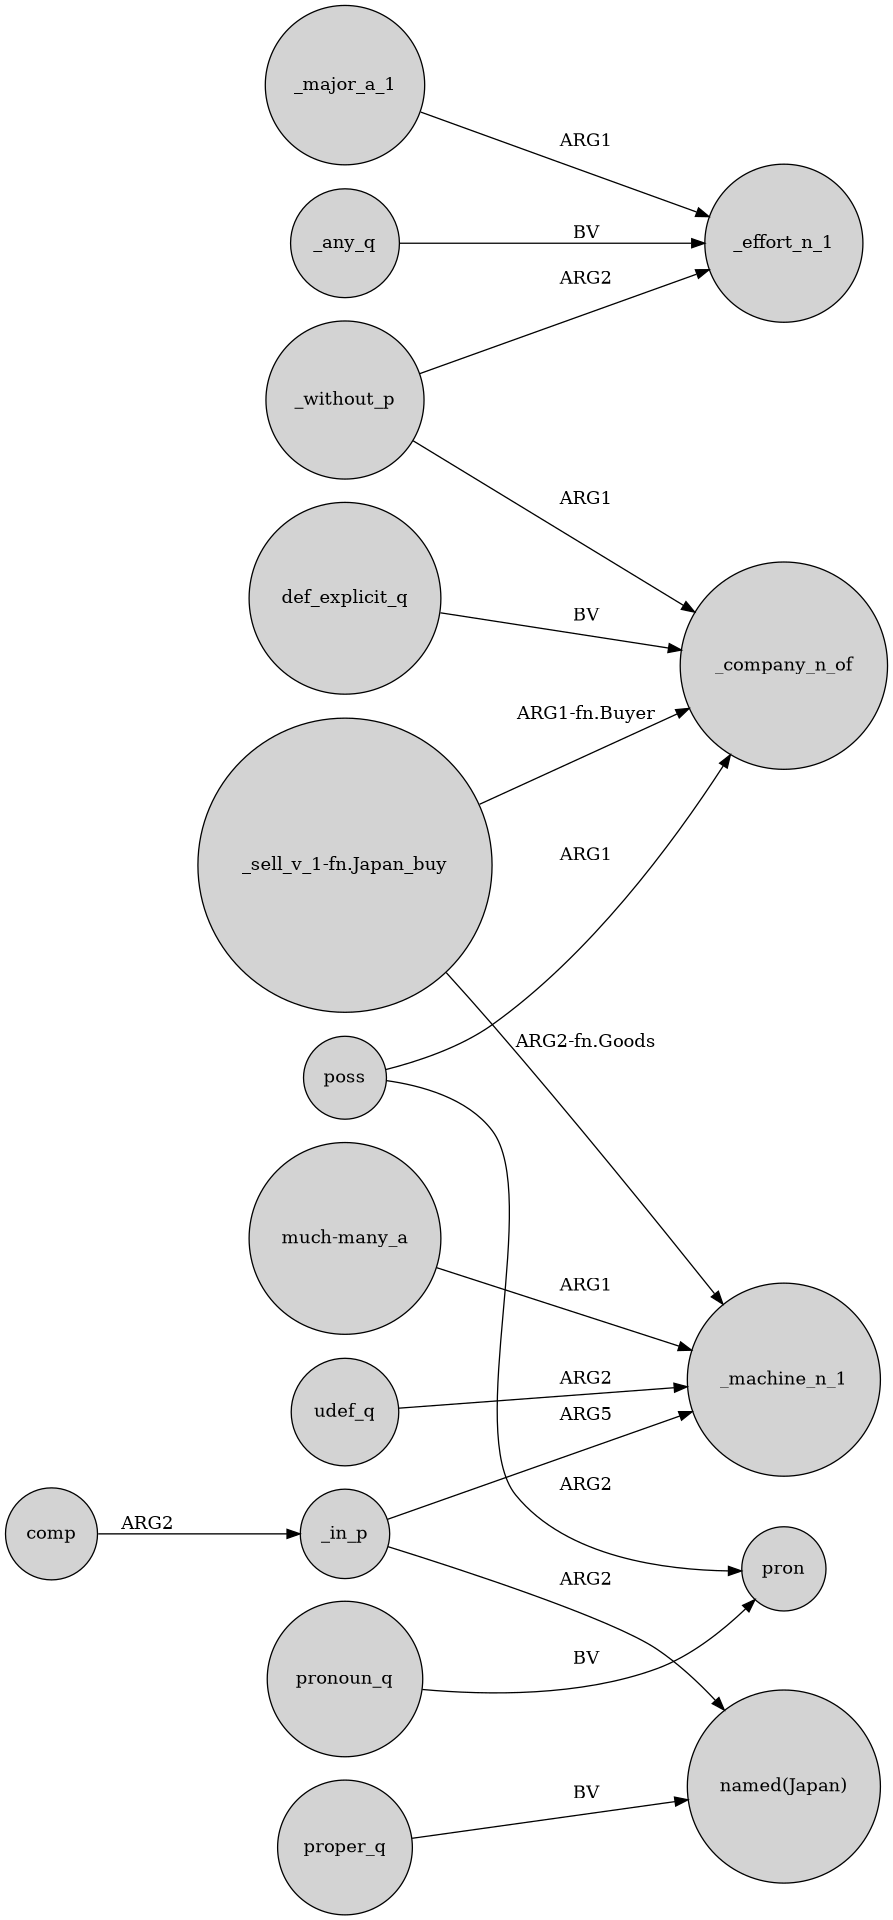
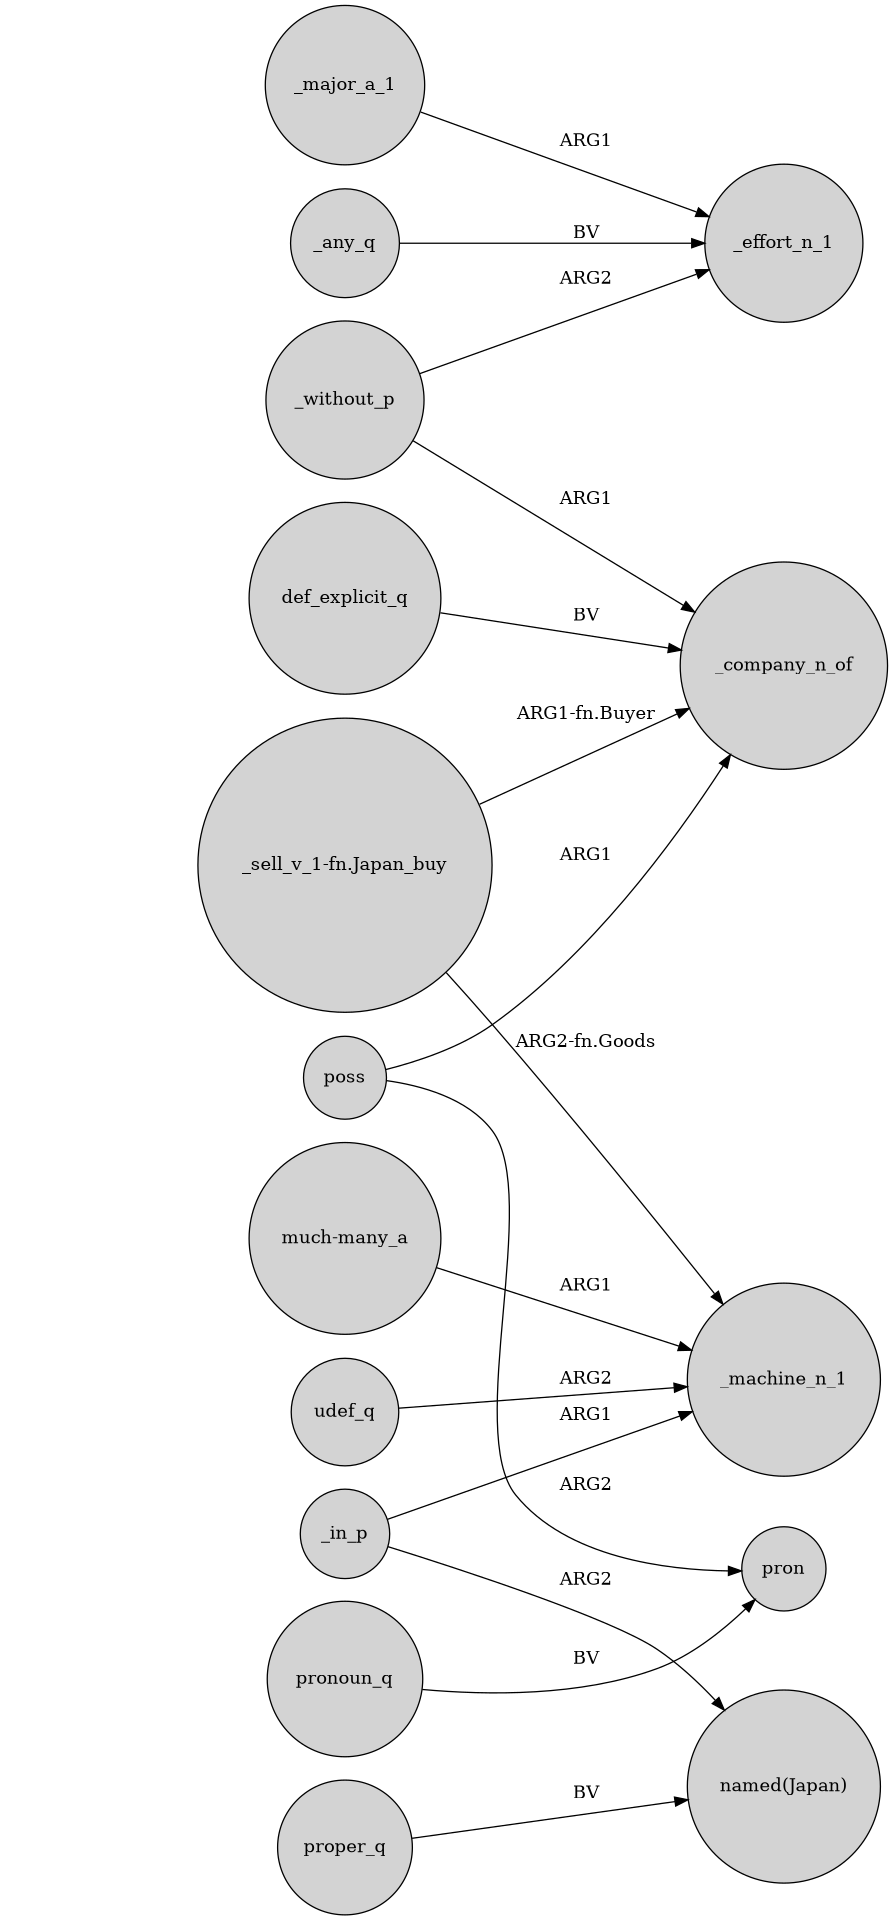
edge "_in_p" -> "_machine_n_1": label "ARG5" -> "ARG1"
node "comp": removed
